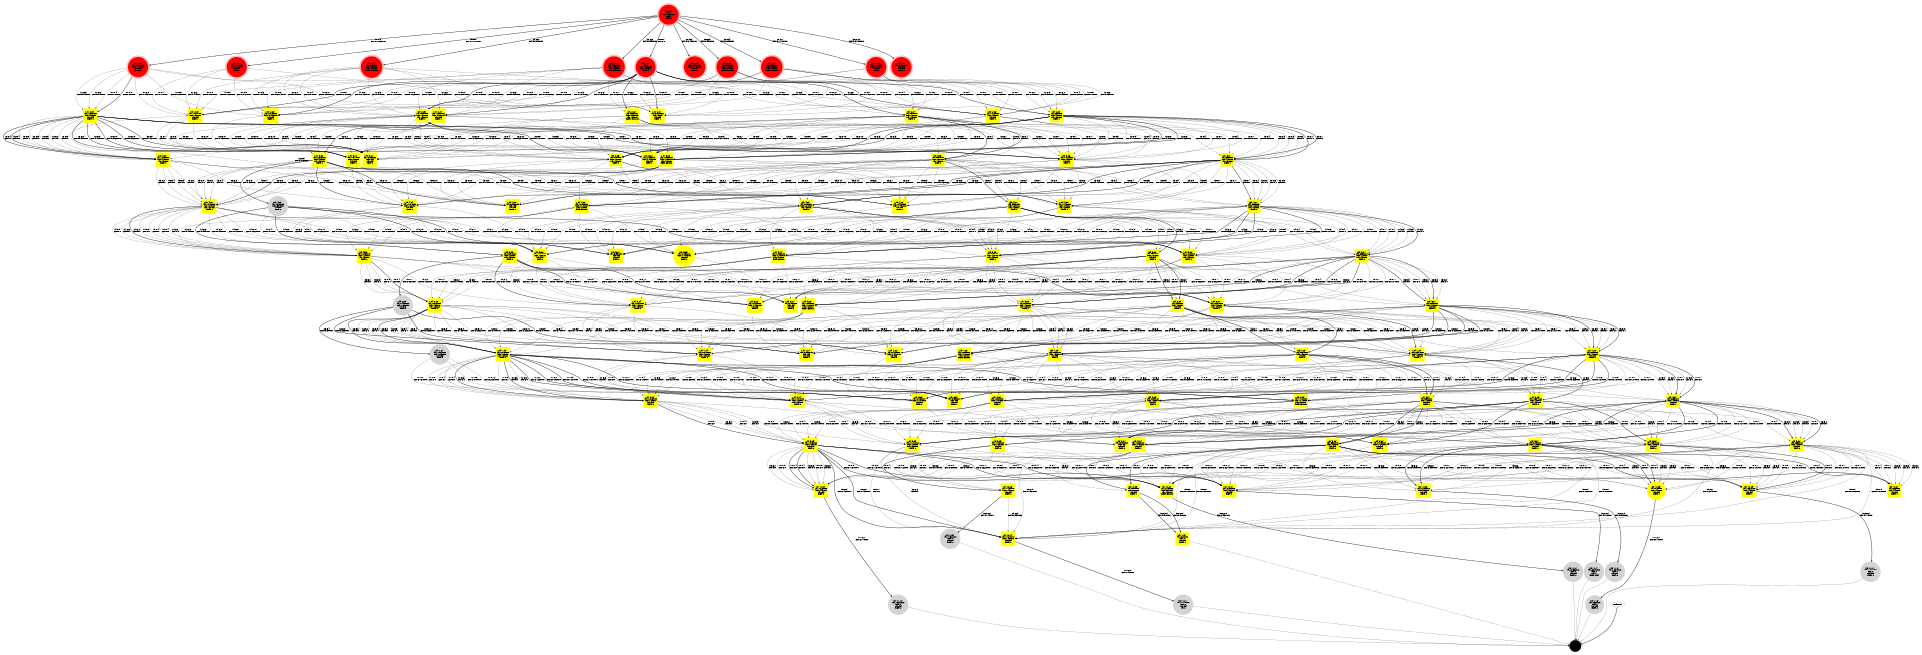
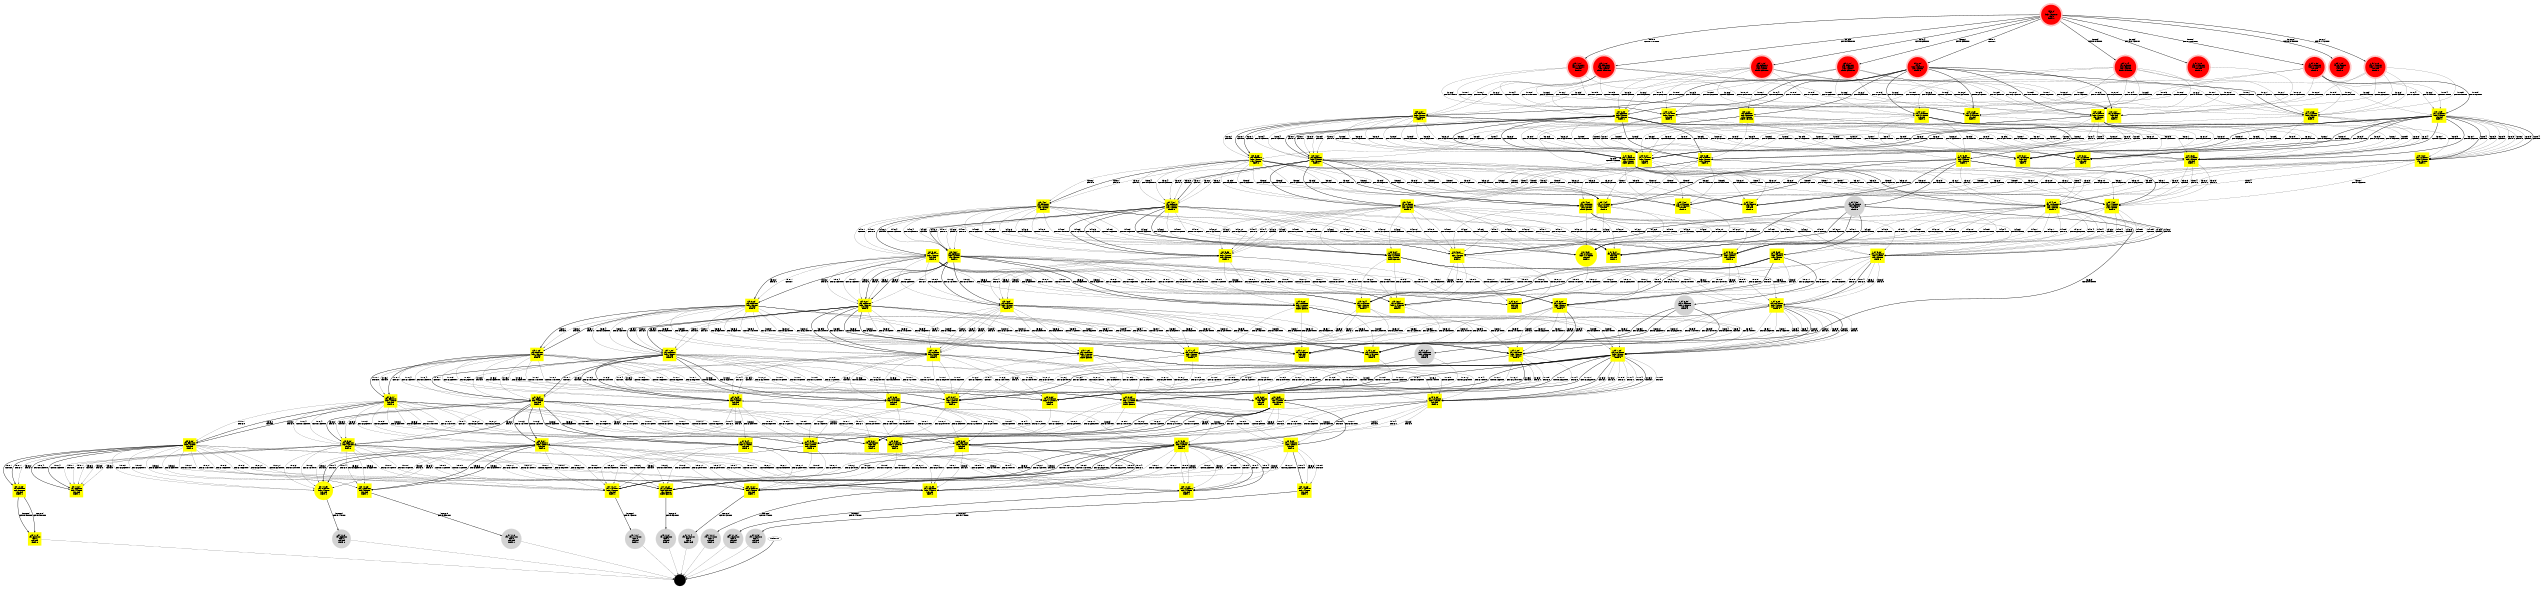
node "id: (2,21) val: -37980000 locb: -theta rub: -inf theta: 0": label "id: (2,21) val: -37980000 locb: -theta rub: -inf theta: 0" -> "id: (2,21) val: -37980000 locb: -inf rub: -inf theta: 0"
edge "id: (6,29) val: -14650000 locb: -1620000 rub: -inf theta: 0" -> "id: (7,22) val: -24130000 locb: -14270000 rub: -inf theta: 0": now "id: (4,29) val: -13460000 locb: -930000 rub: -inf theta: 0" -> "id: (7,22) val: -24130000 locb: -14270000 rub: -inf theta: 0"
edge "id: (8,28) val: -12760000 locb: -420000 rub: -inf theta: 0" -> "id: (9,28) val: -13970000 locb: -420000 rub: -inf theta: 0": added, label "(x8 = 7) cost = -1360000"
edge "id: (10,26) val: -14480000 locb: -440000 rub: -inf theta: 0" -> "id: (10,24) val: -17010000 locb: -430000 rub: -inf theta: 0": now "id: (9,23) val: -14480000 locb: -420000 rub: -inf theta: 0" -> "id: (10,24) val: -17010000 locb: -430000 rub: -inf theta: 0"
node "id: (11,7) val: -17440000 locb: 0 rub: -inf val: 0": label "id: (11,7) val: -17440000 locb: 0 rub: -inf val: 0" -> "id: (11,7) val: -17440000 locb: 0 rub: -inf theta: 0"
